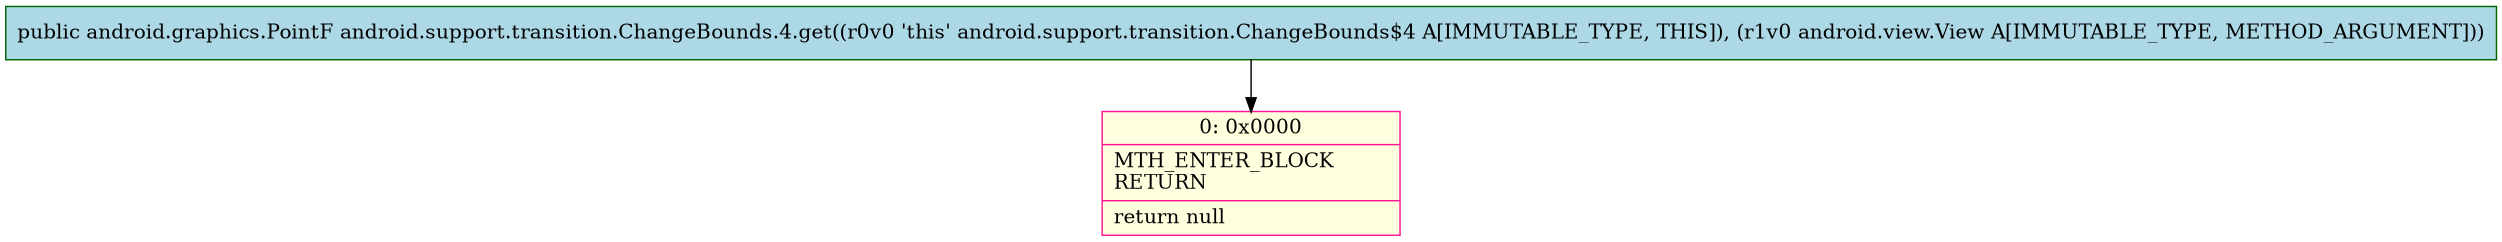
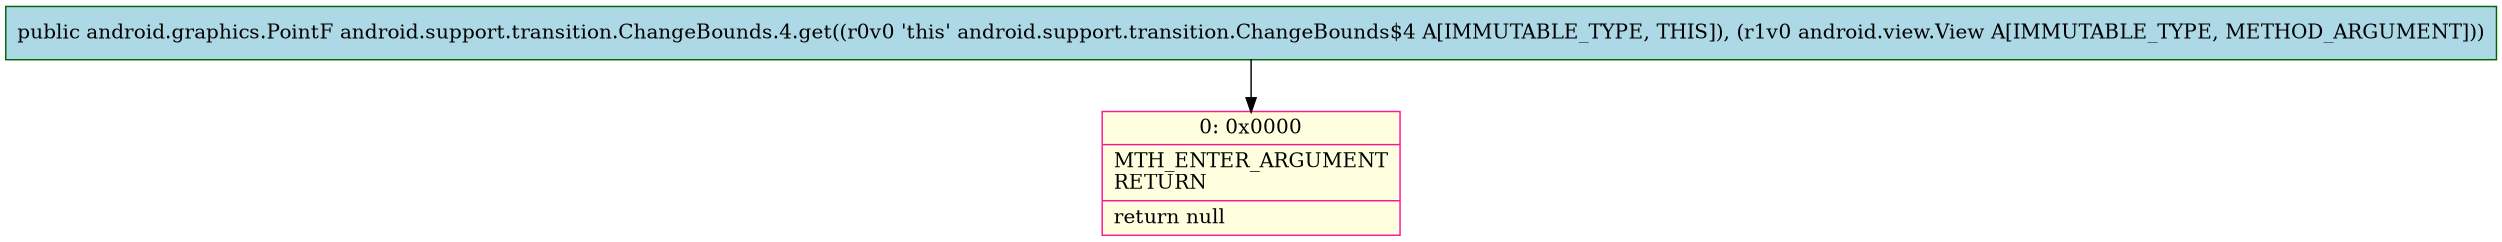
node "0: 0x0000": text "MTH_ENTER_BLOCK" -> "MTH_ENTER_ARGUMENT"
